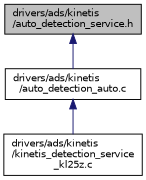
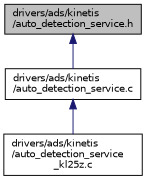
node "drivers/ads/kinetis /auto_detection_auto.c": label "drivers/ads/kinetis /auto_detection_auto.c" -> "drivers/ads/kinetis /auto_detection_service.c"
node "drivers/ads/kinetis /kinetis_detection_service _kl25z.c": label "drivers/ads/kinetis /kinetis_detection_service _kl25z.c" -> "drivers/ads/kinetis /auto_detection_service _kl25z.c"
